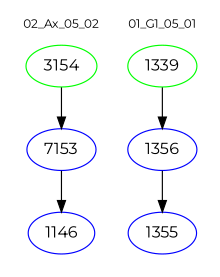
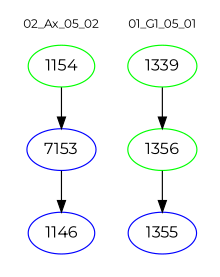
node "3154": label "3154" -> "1154"
node "1356": color blue -> green
